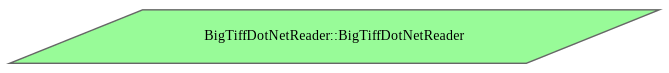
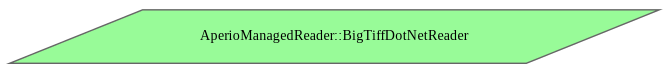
node "BigTiffDotNetReader::BigTiffDotNetReader": label "BigTiffDotNetReader::BigTiffDotNetReader" -> "AperioManagedReader::BigTiffDotNetReader"
